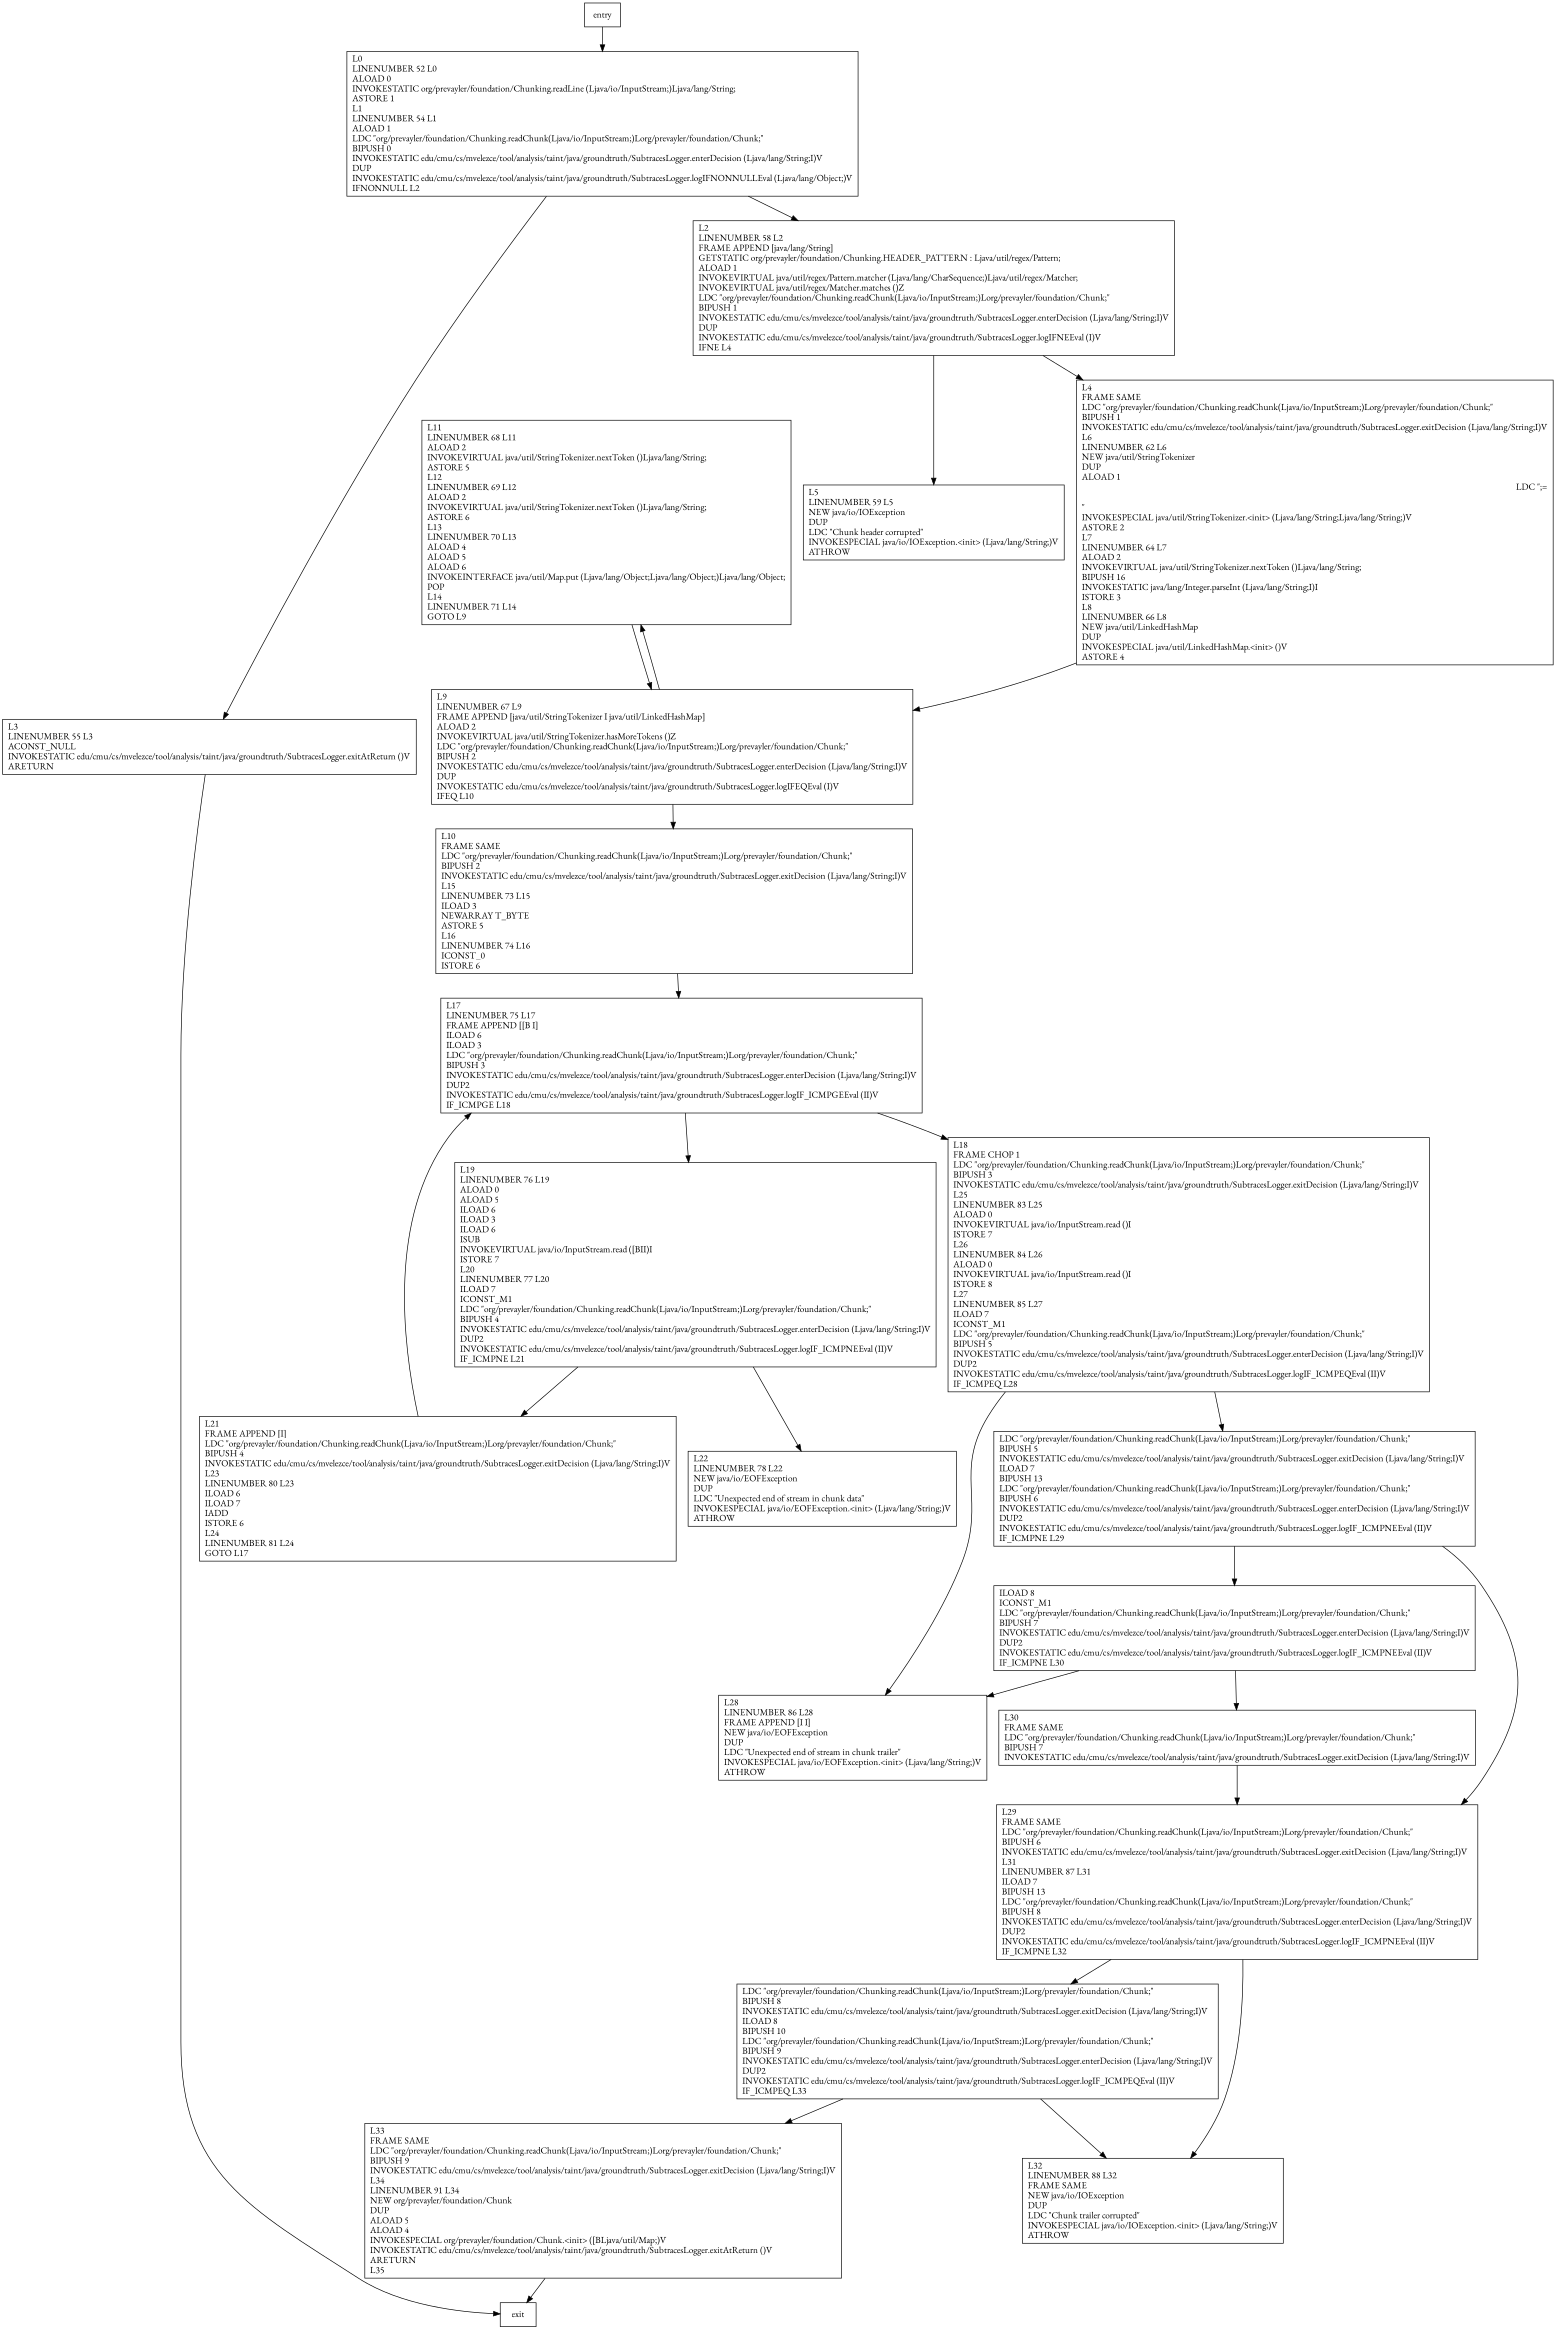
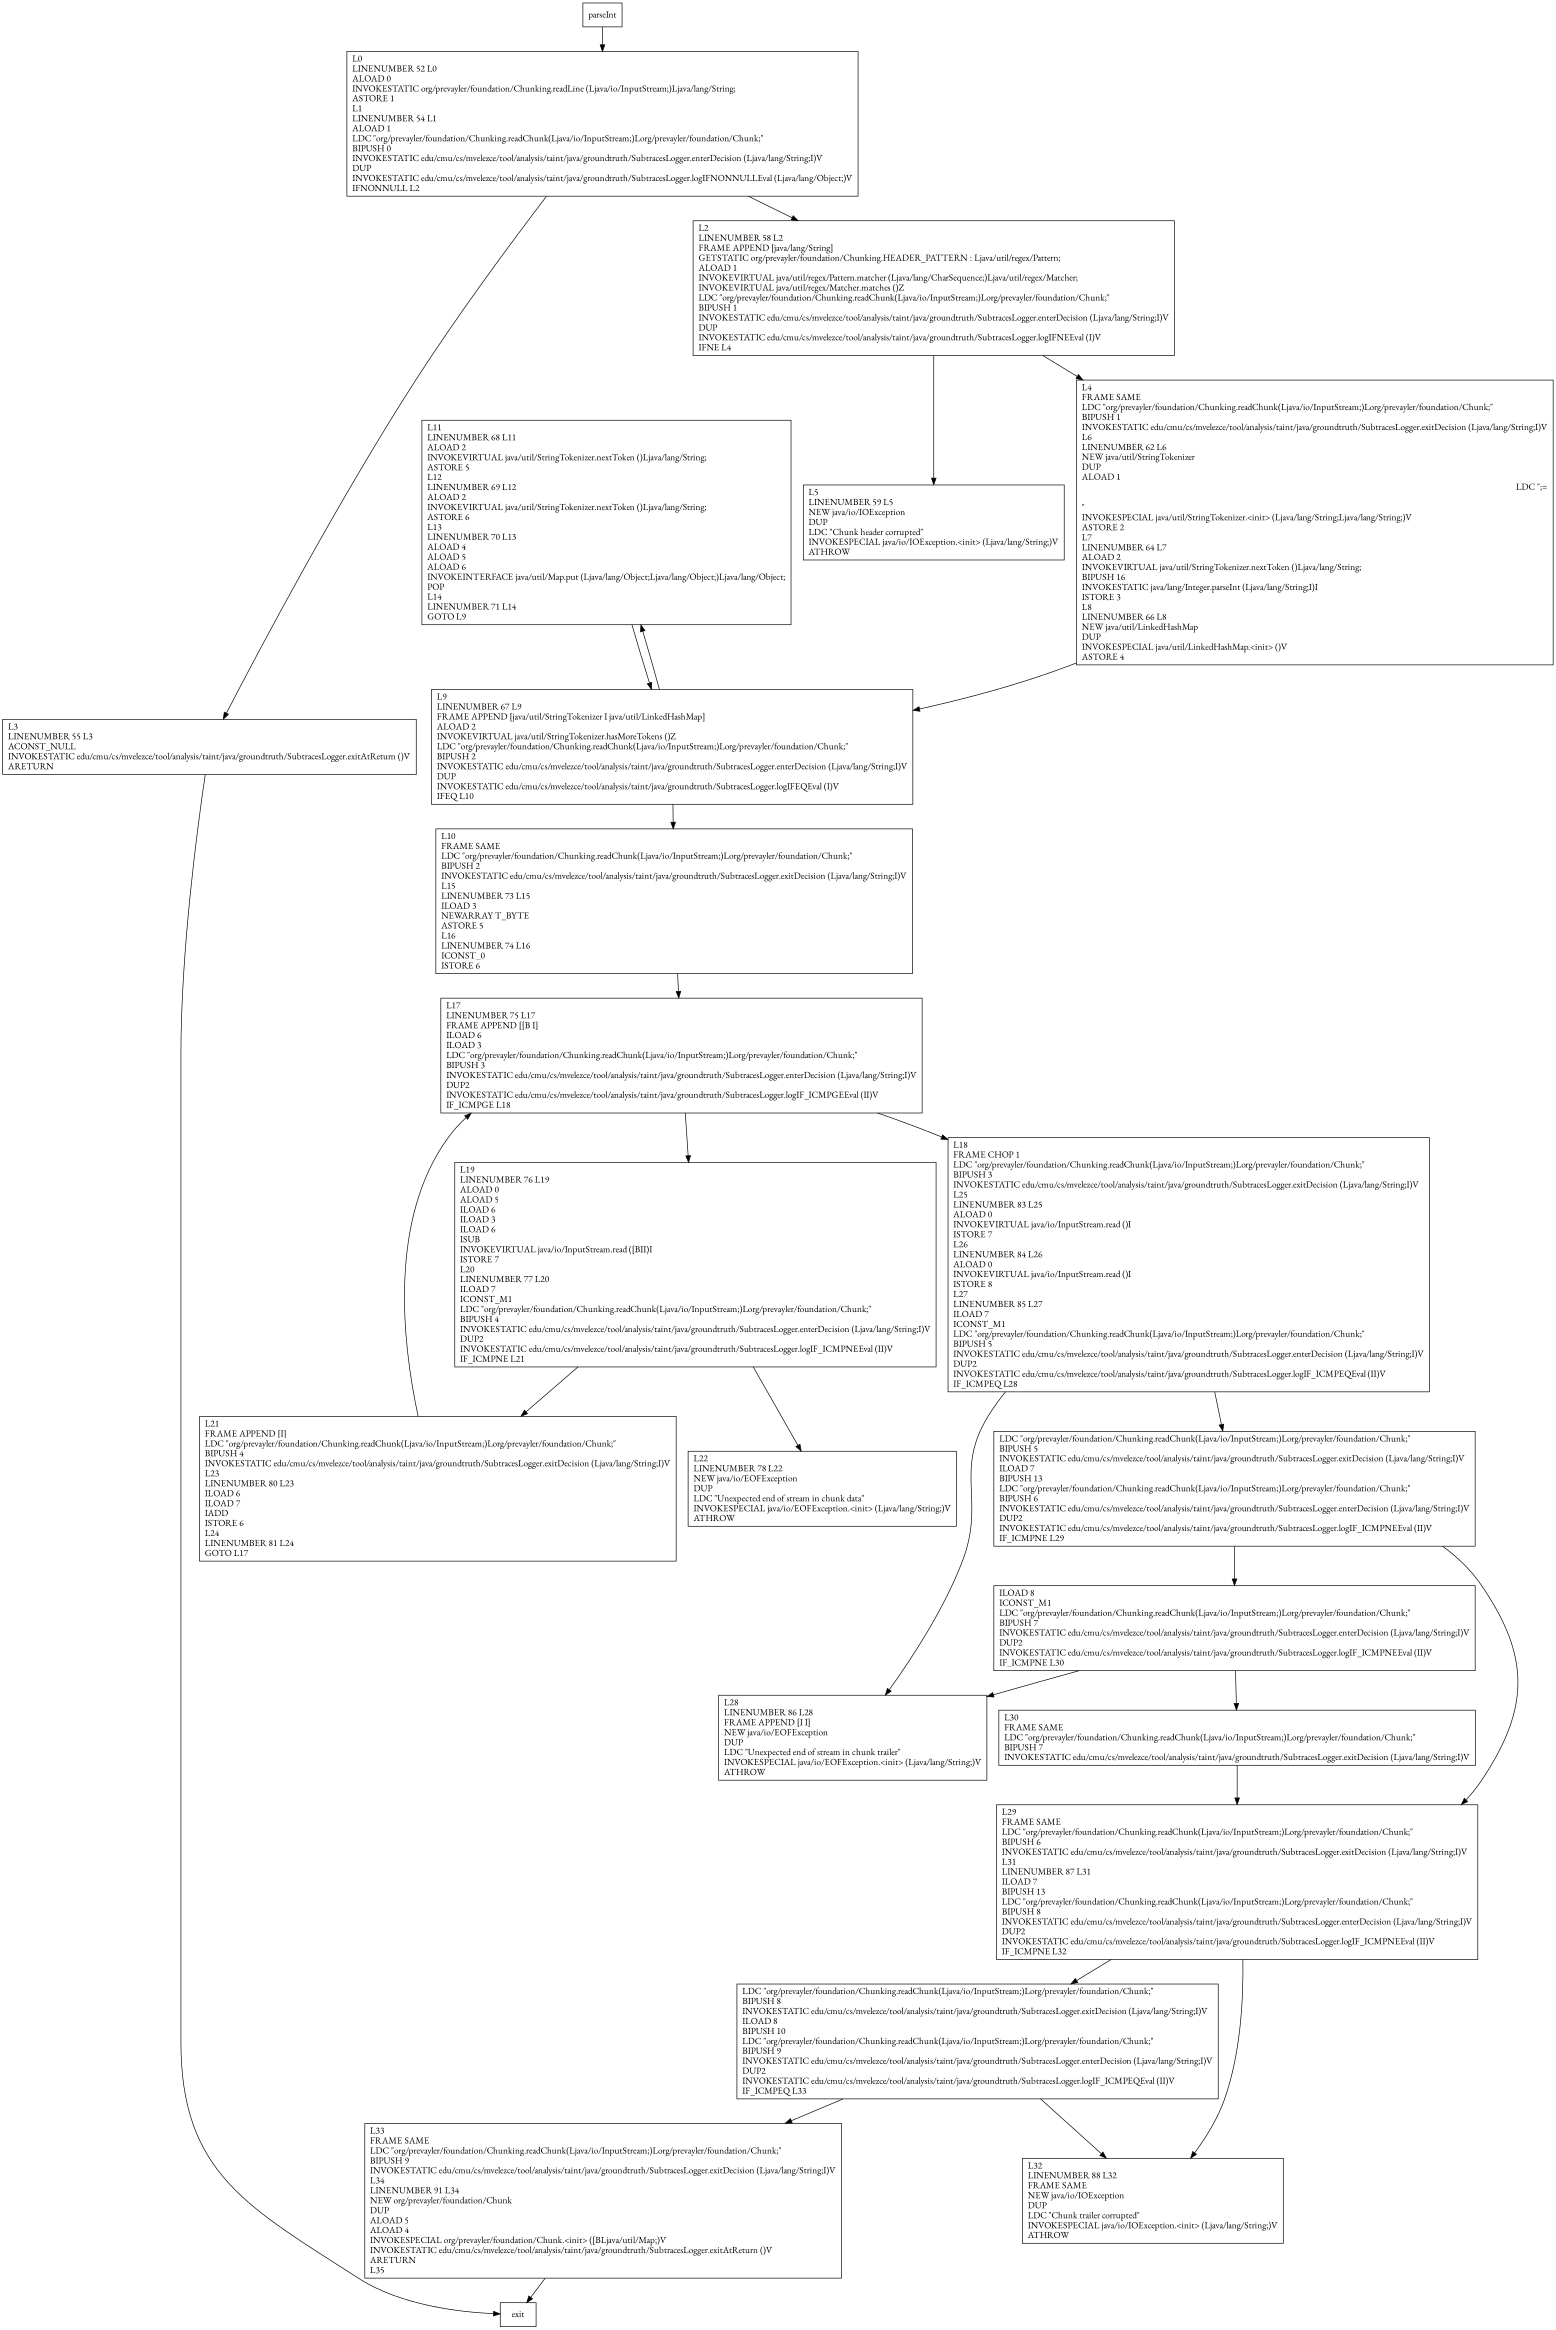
node "entry": label "entry" -> "parseInt"
